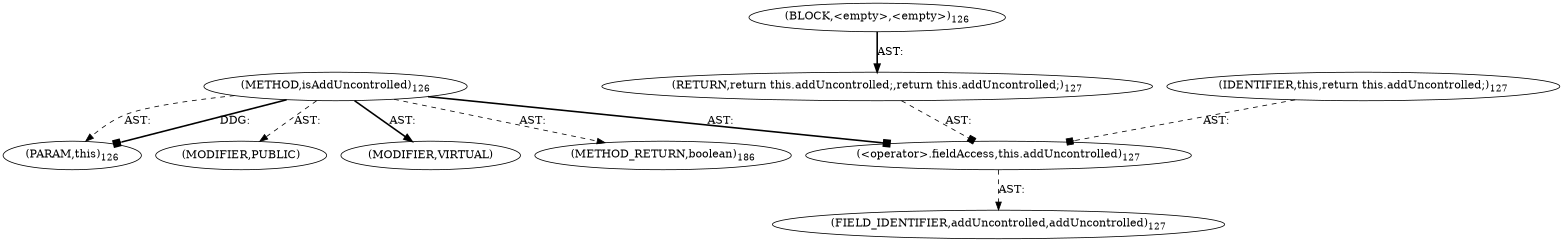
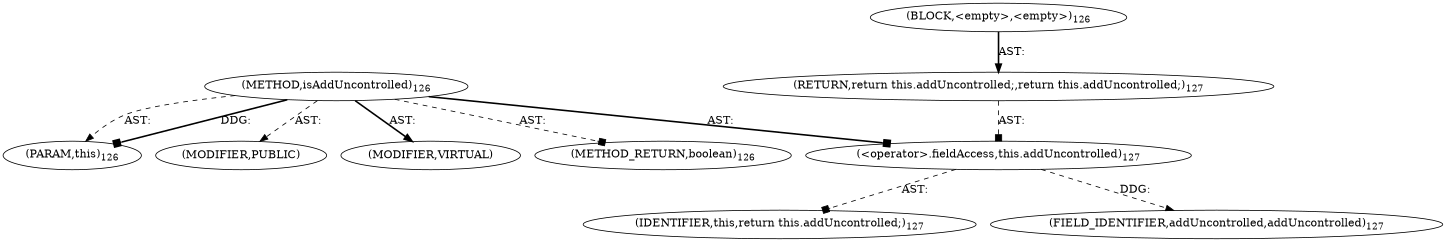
edge "(METHOD,isAddUncontrolled)" -> "(METHOD_RETURN,boolean)": arrowhead normal -> box
edge "(IDENTIFIER,this,return this.addUncontrolled;)" -> "(<operator>.fieldAccess,this.addUncontrolled)": reversed
node "(METHOD_RETURN,boolean)": text "186" -> "126"
edge "(<operator>.fieldAccess,this.addUncontrolled)" -> "(FIELD_IDENTIFIER,addUncontrolled,addUncontrolled)": label "AST: " -> "DDG: "
